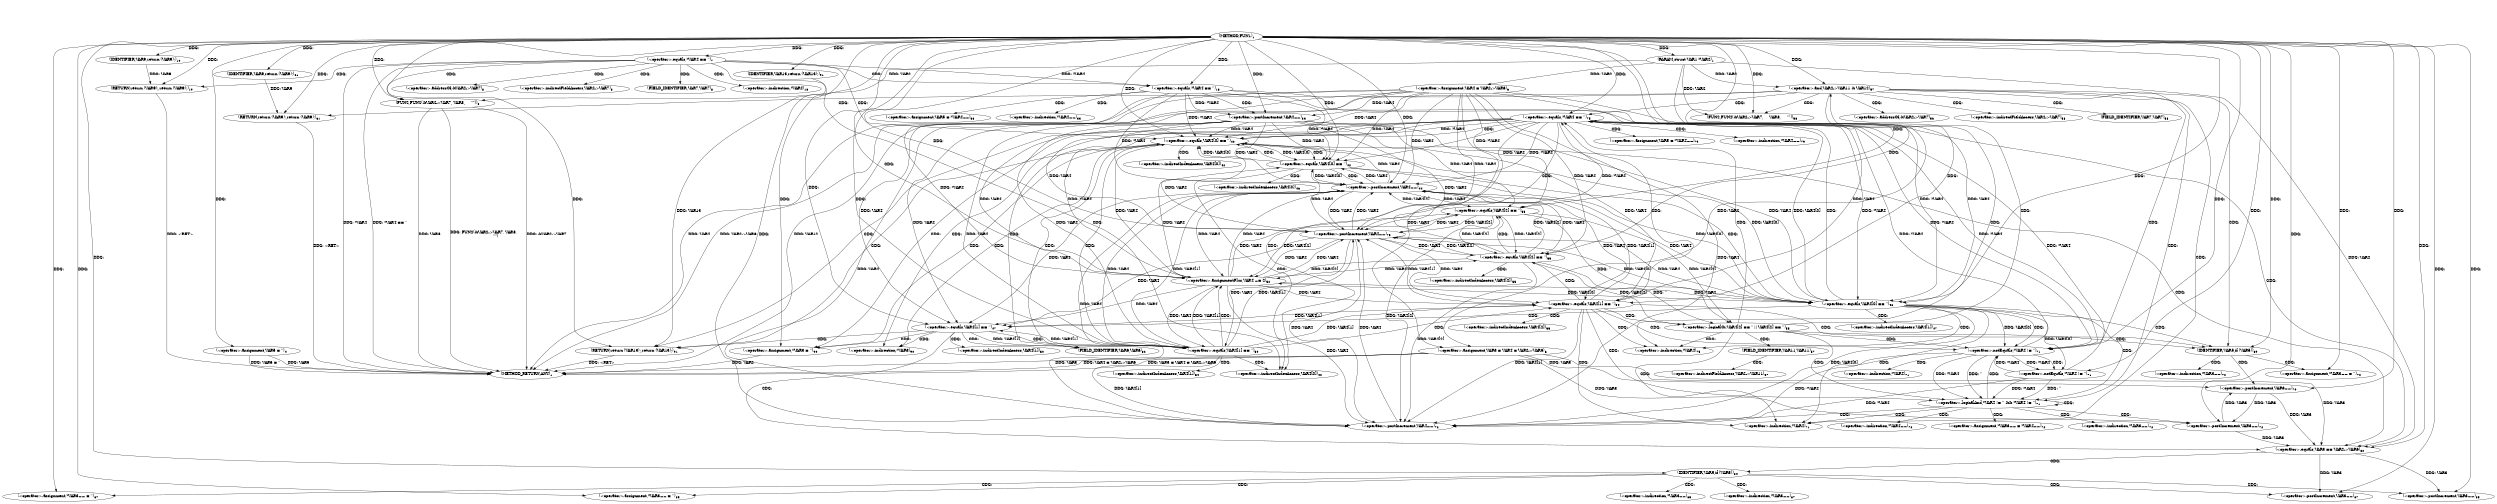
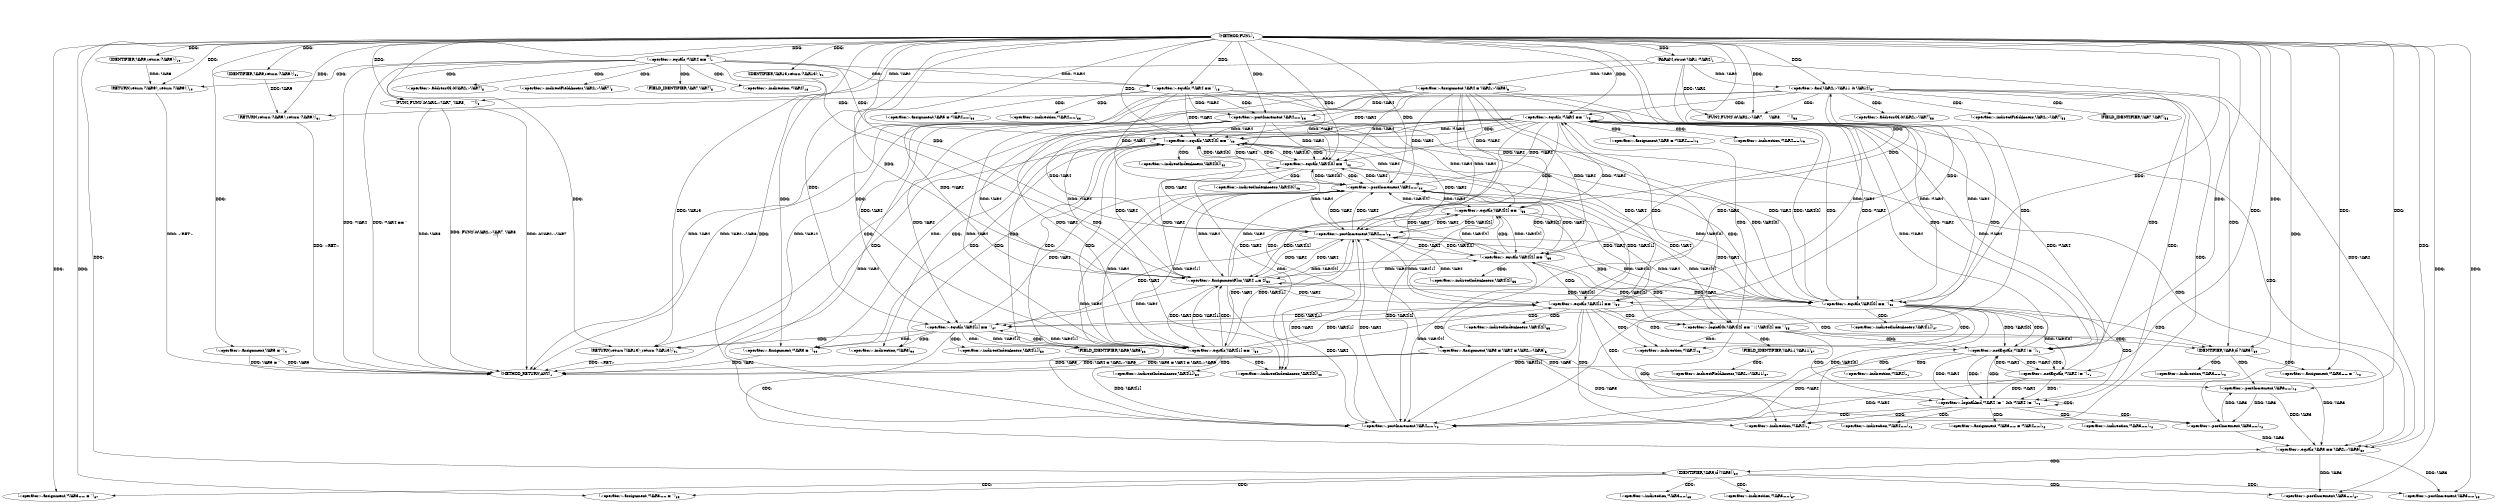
edge "(METHOD,FUN1)" -> "(<operator>.assignmentPlus,VAR4 += 2)": label "CDG: " -> "DDG: "
node "(<operator>.logicalAnd,*VAR4 != '' && *VAR4 != '')": text "71" -> "74"
